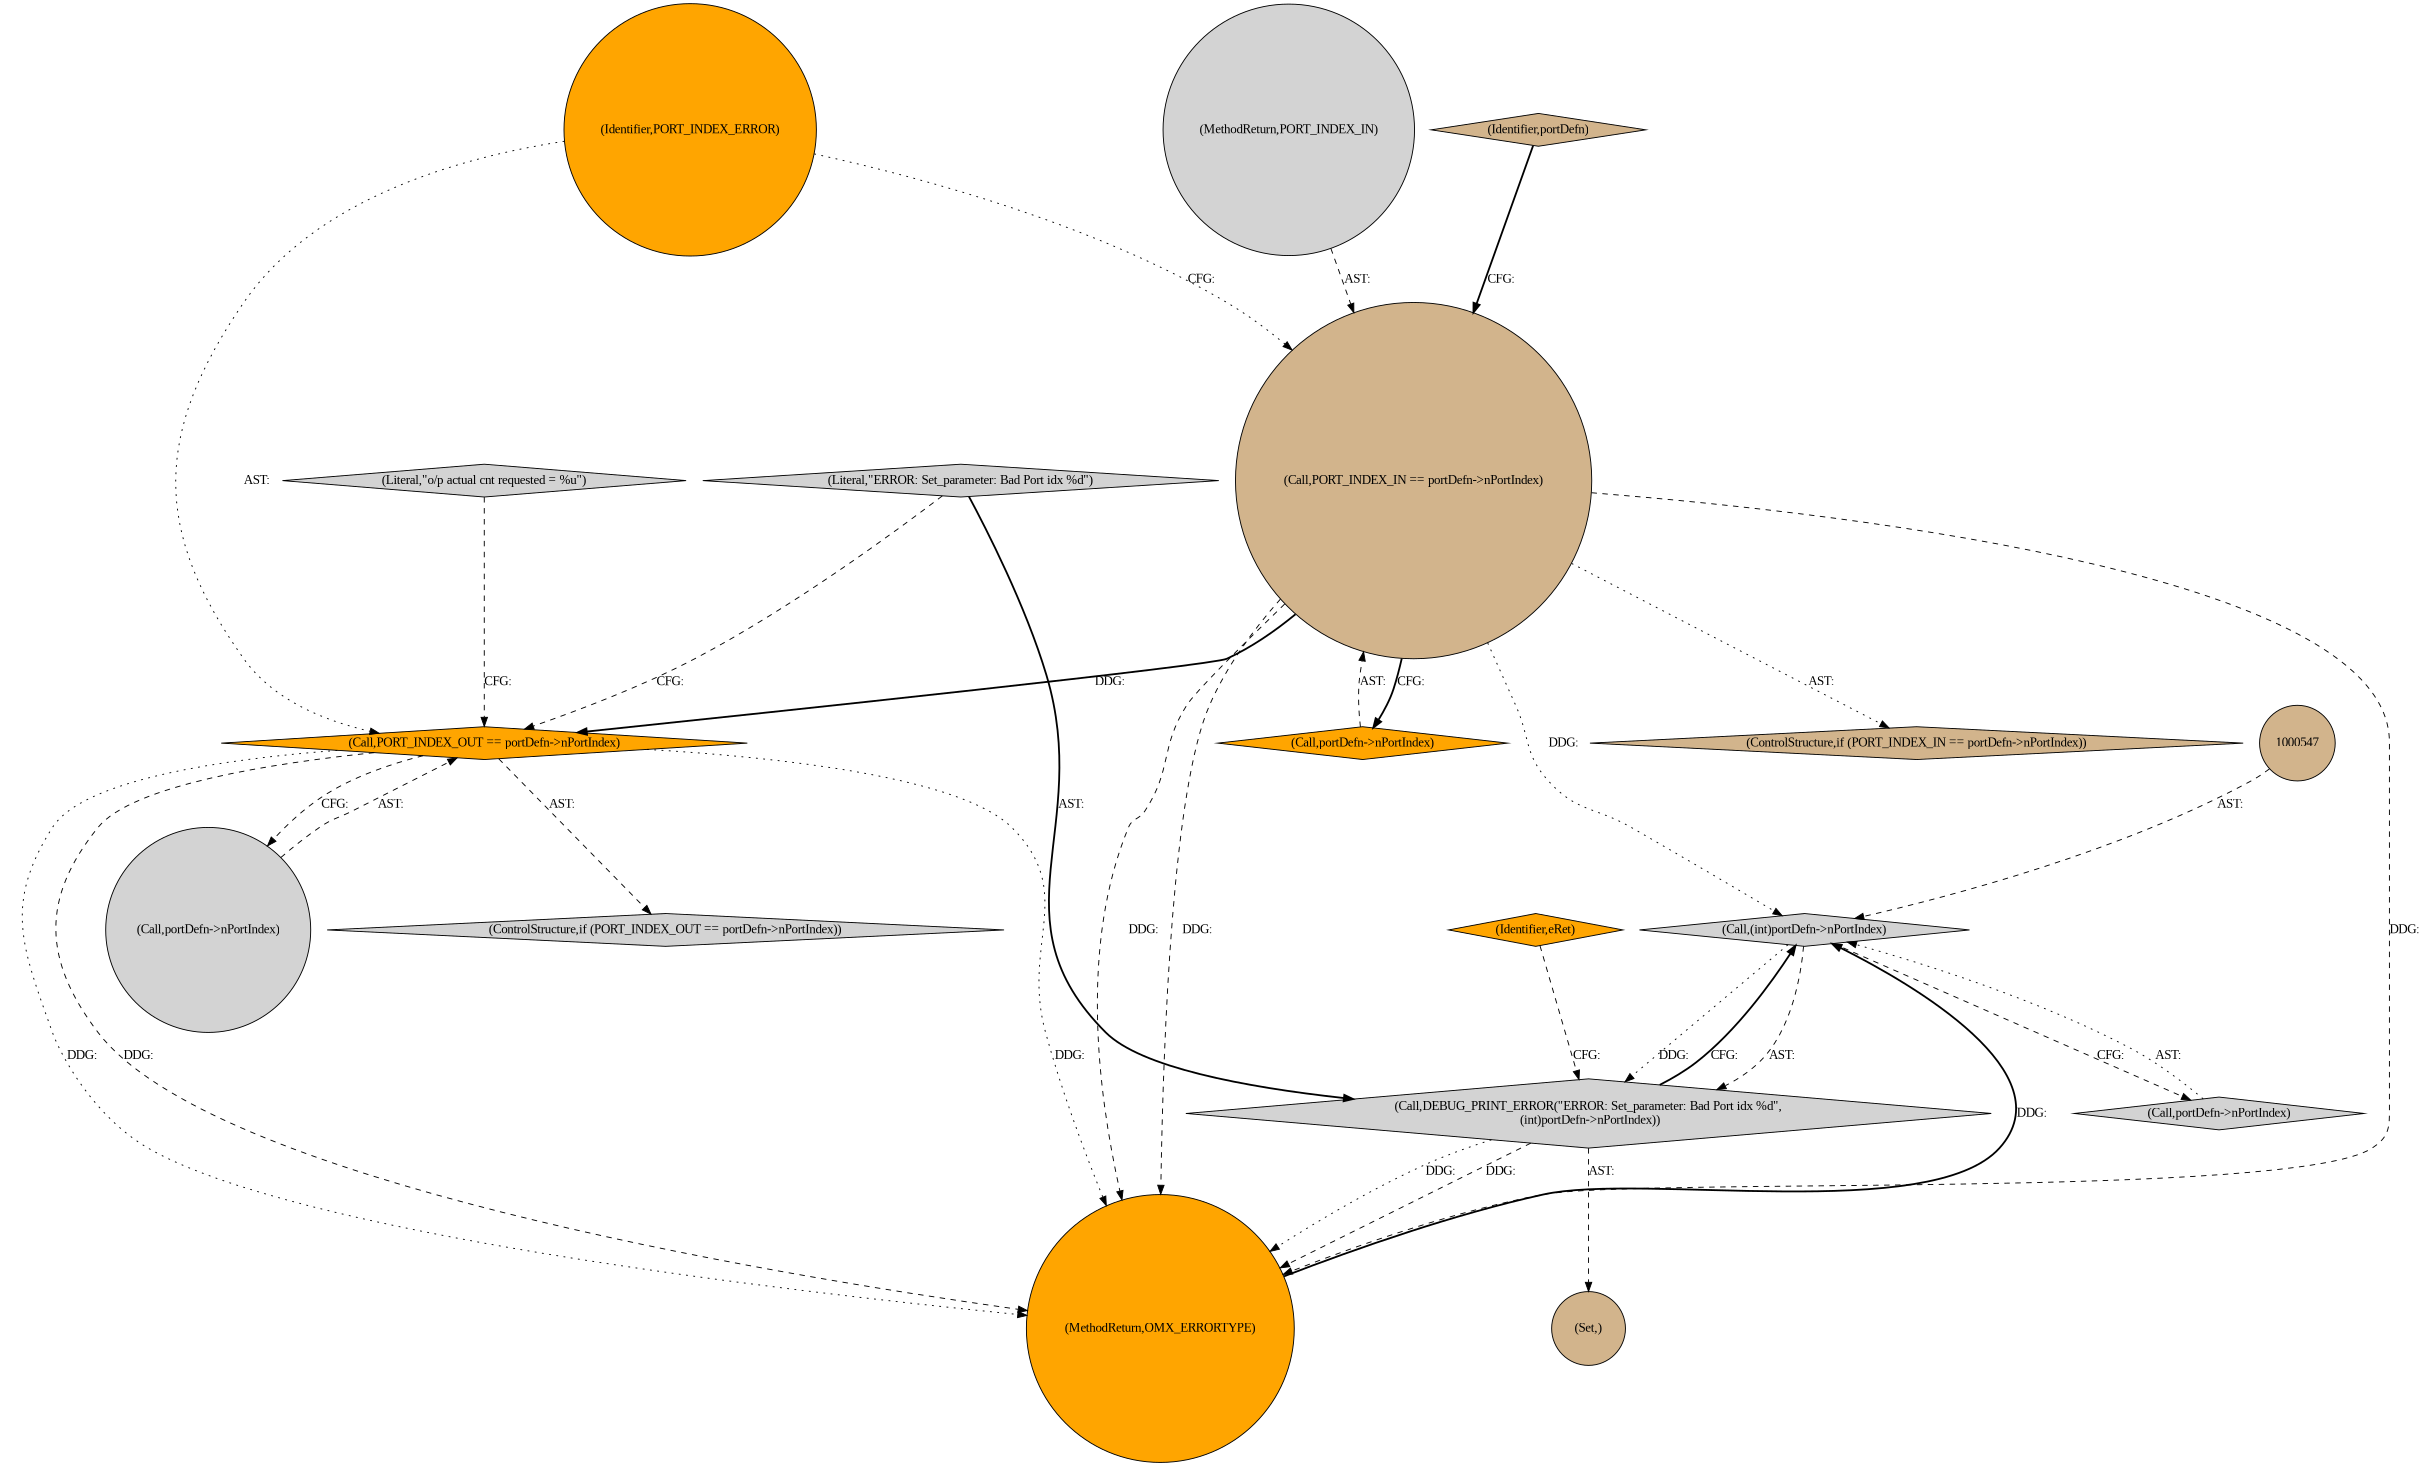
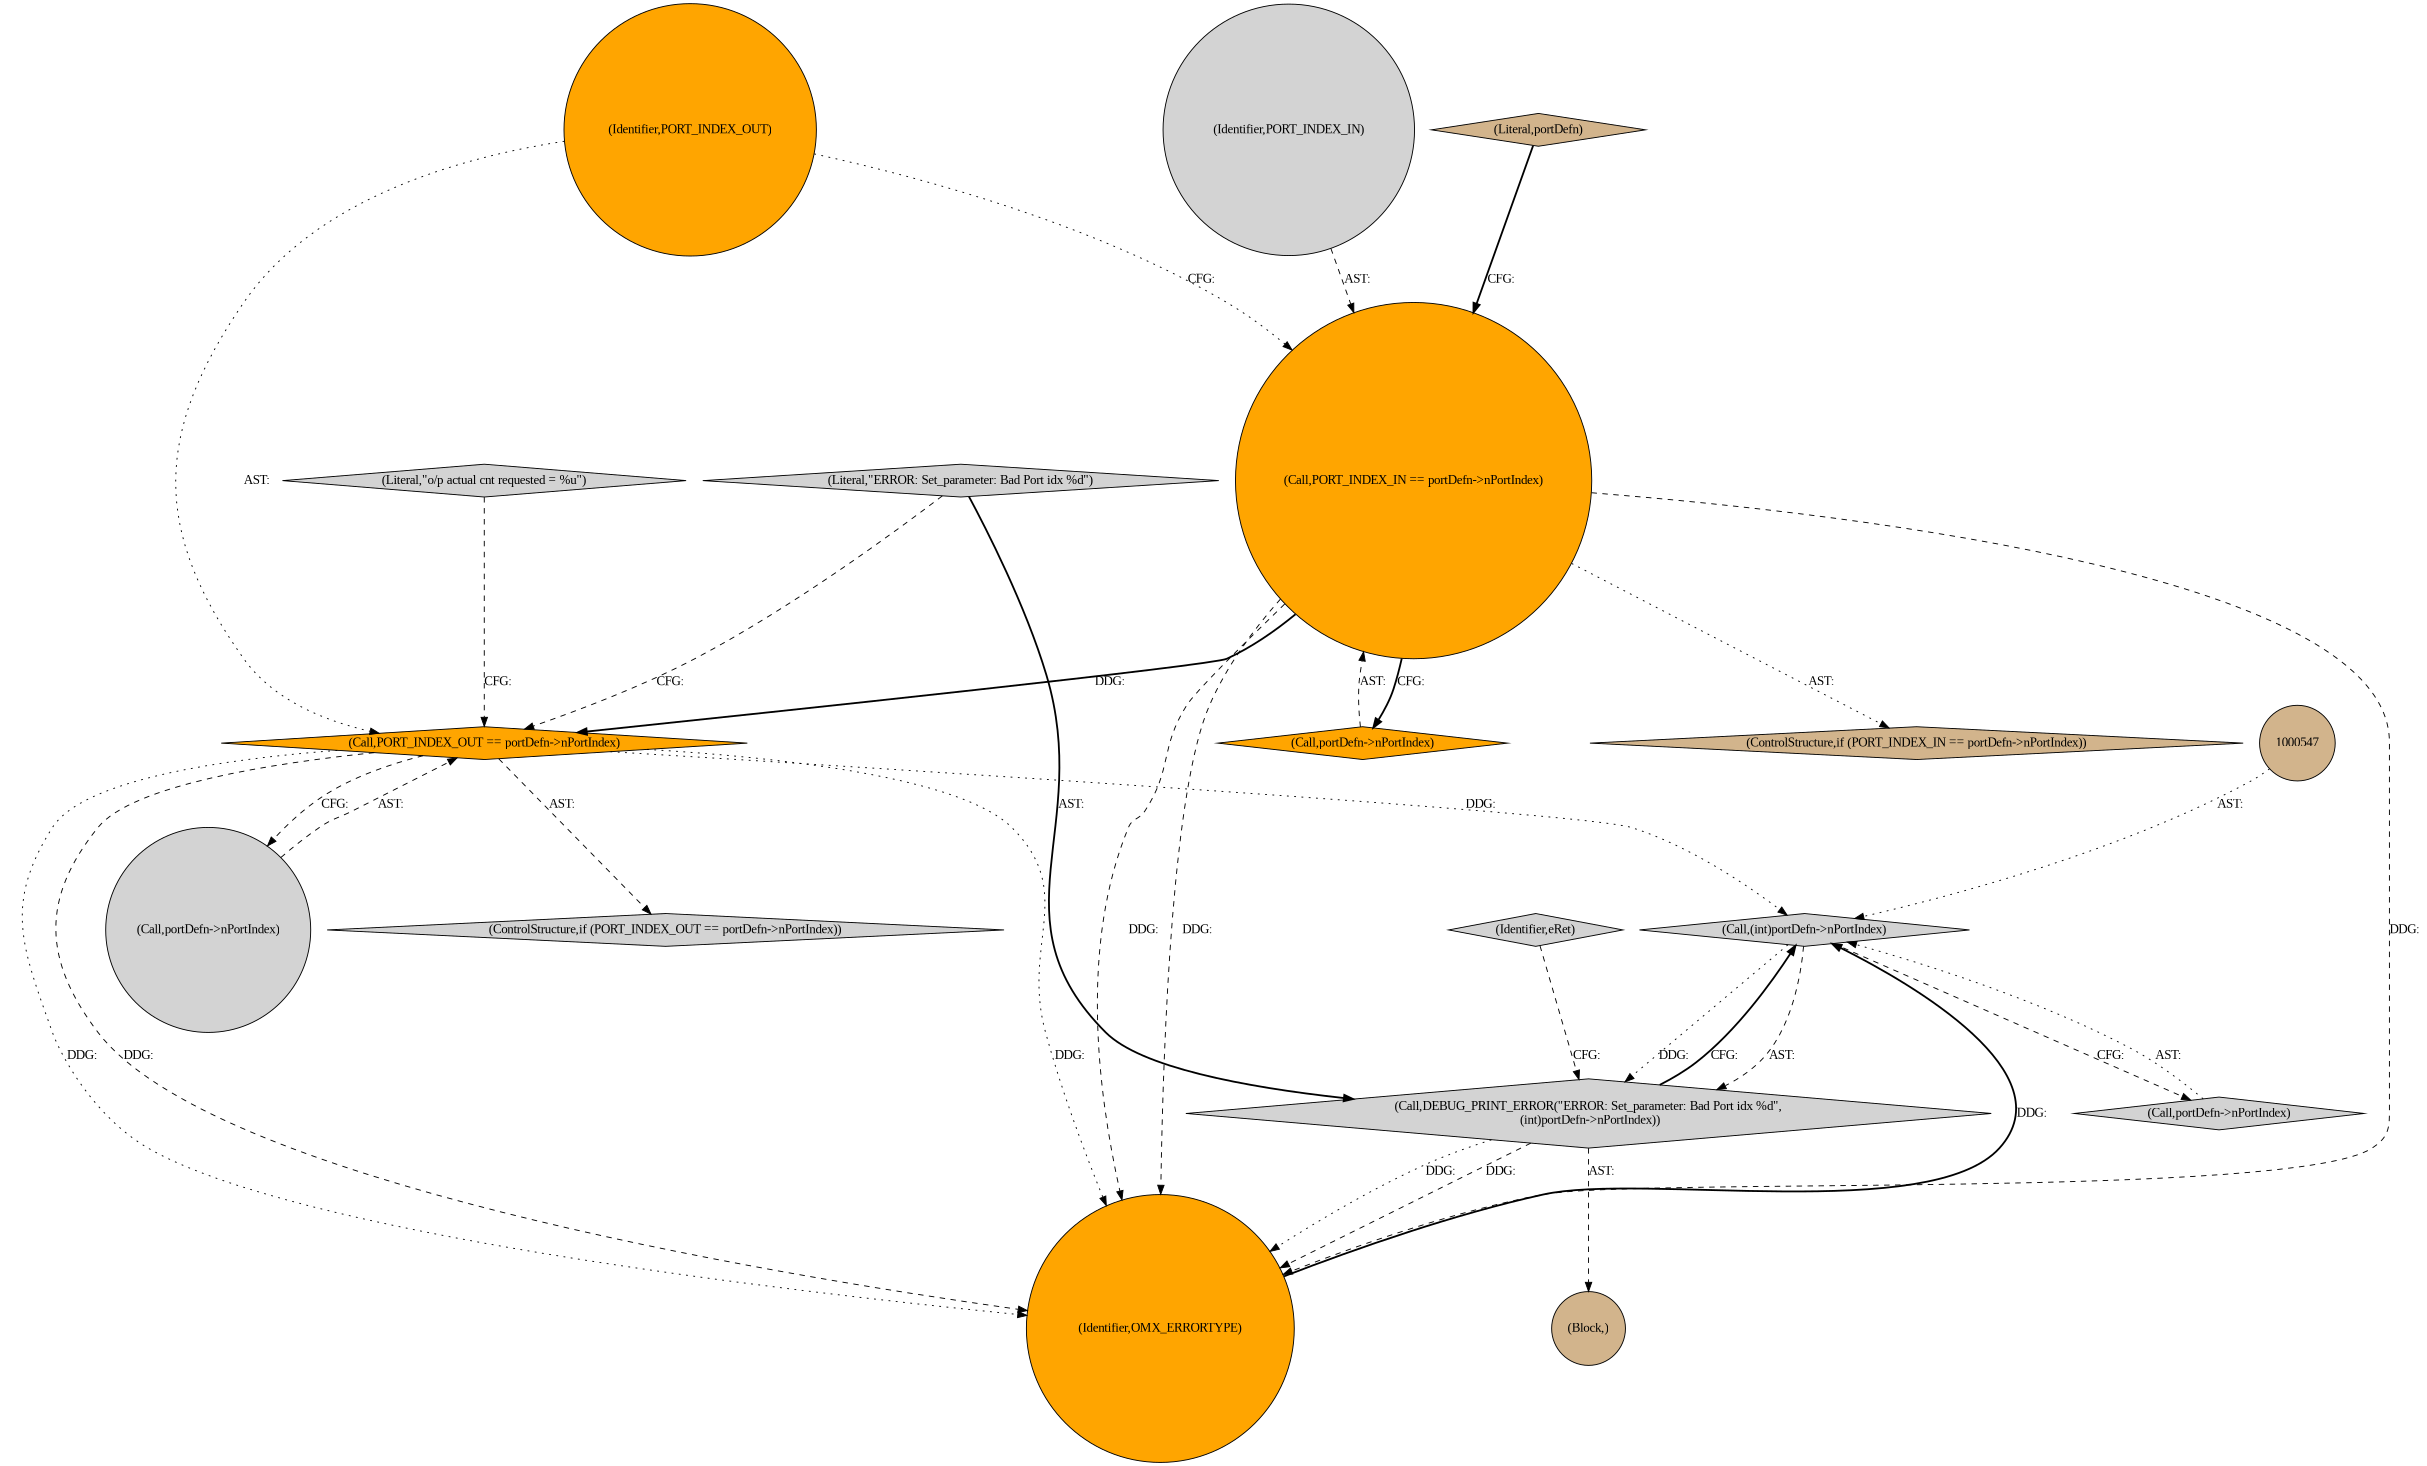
node "(Identifier,PORT_INDEX_ERROR)": label "(Identifier,PORT_INDEX_ERROR)" -> "(Identifier,PORT_INDEX_OUT)"
node "(MethodReturn,PORT_INDEX_IN)": label "(MethodReturn,PORT_INDEX_IN)" -> "(Identifier,PORT_INDEX_IN)"
node "(Identifier,portDefn)": label "(Identifier,portDefn)" -> "(Literal,portDefn)"
node "(Call,PORT_INDEX_IN == portDefn->nPortIndex)": fillcolor tan -> orange
edge "(Call,PORT_INDEX_IN == portDefn->nPortIndex)" -> "(Call,(int)portDefn->nPortIndex)": now "(Call,PORT_INDEX_OUT == portDefn->nPortIndex)" -> "(Call,(int)portDefn->nPortIndex)"
edge "1000547" -> "(Call,(int)portDefn->nPortIndex)": style dashed -> dotted
node "(Identifier,eRet)": fillcolor orange -> lightgrey
node "(MethodReturn,OMX_ERRORTYPE)": label "(MethodReturn,OMX_ERRORTYPE)" -> "(Identifier,OMX_ERRORTYPE)"
node "(Set,)": label "(Set,)" -> "(Block,)"
